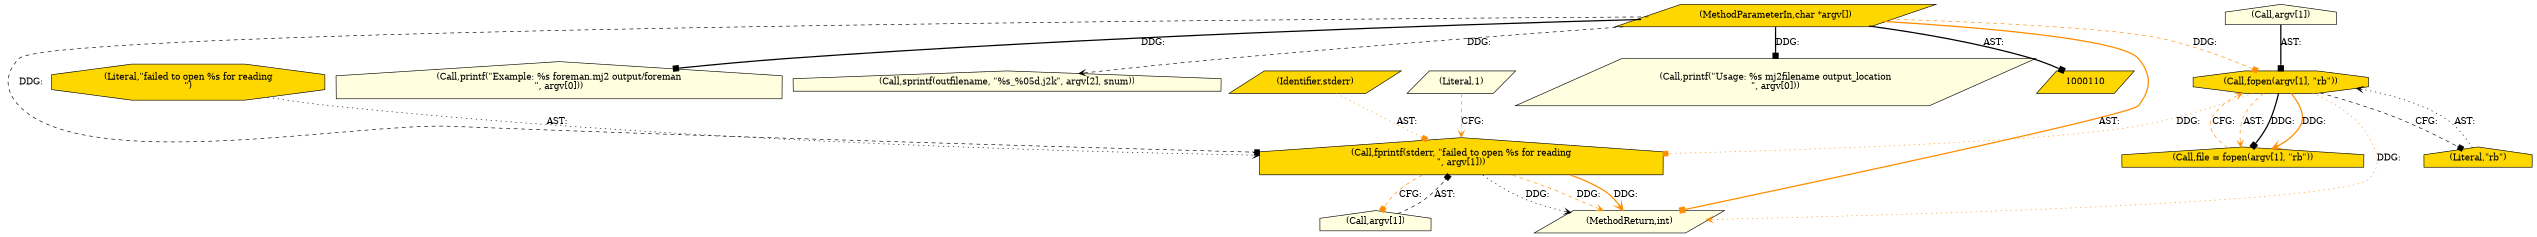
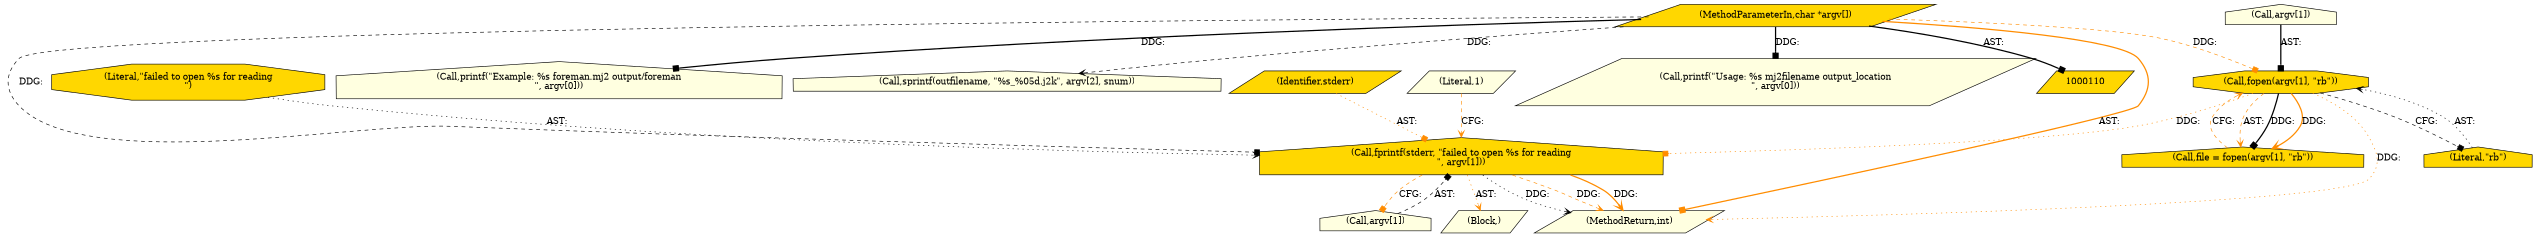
node "(Block,)": added
